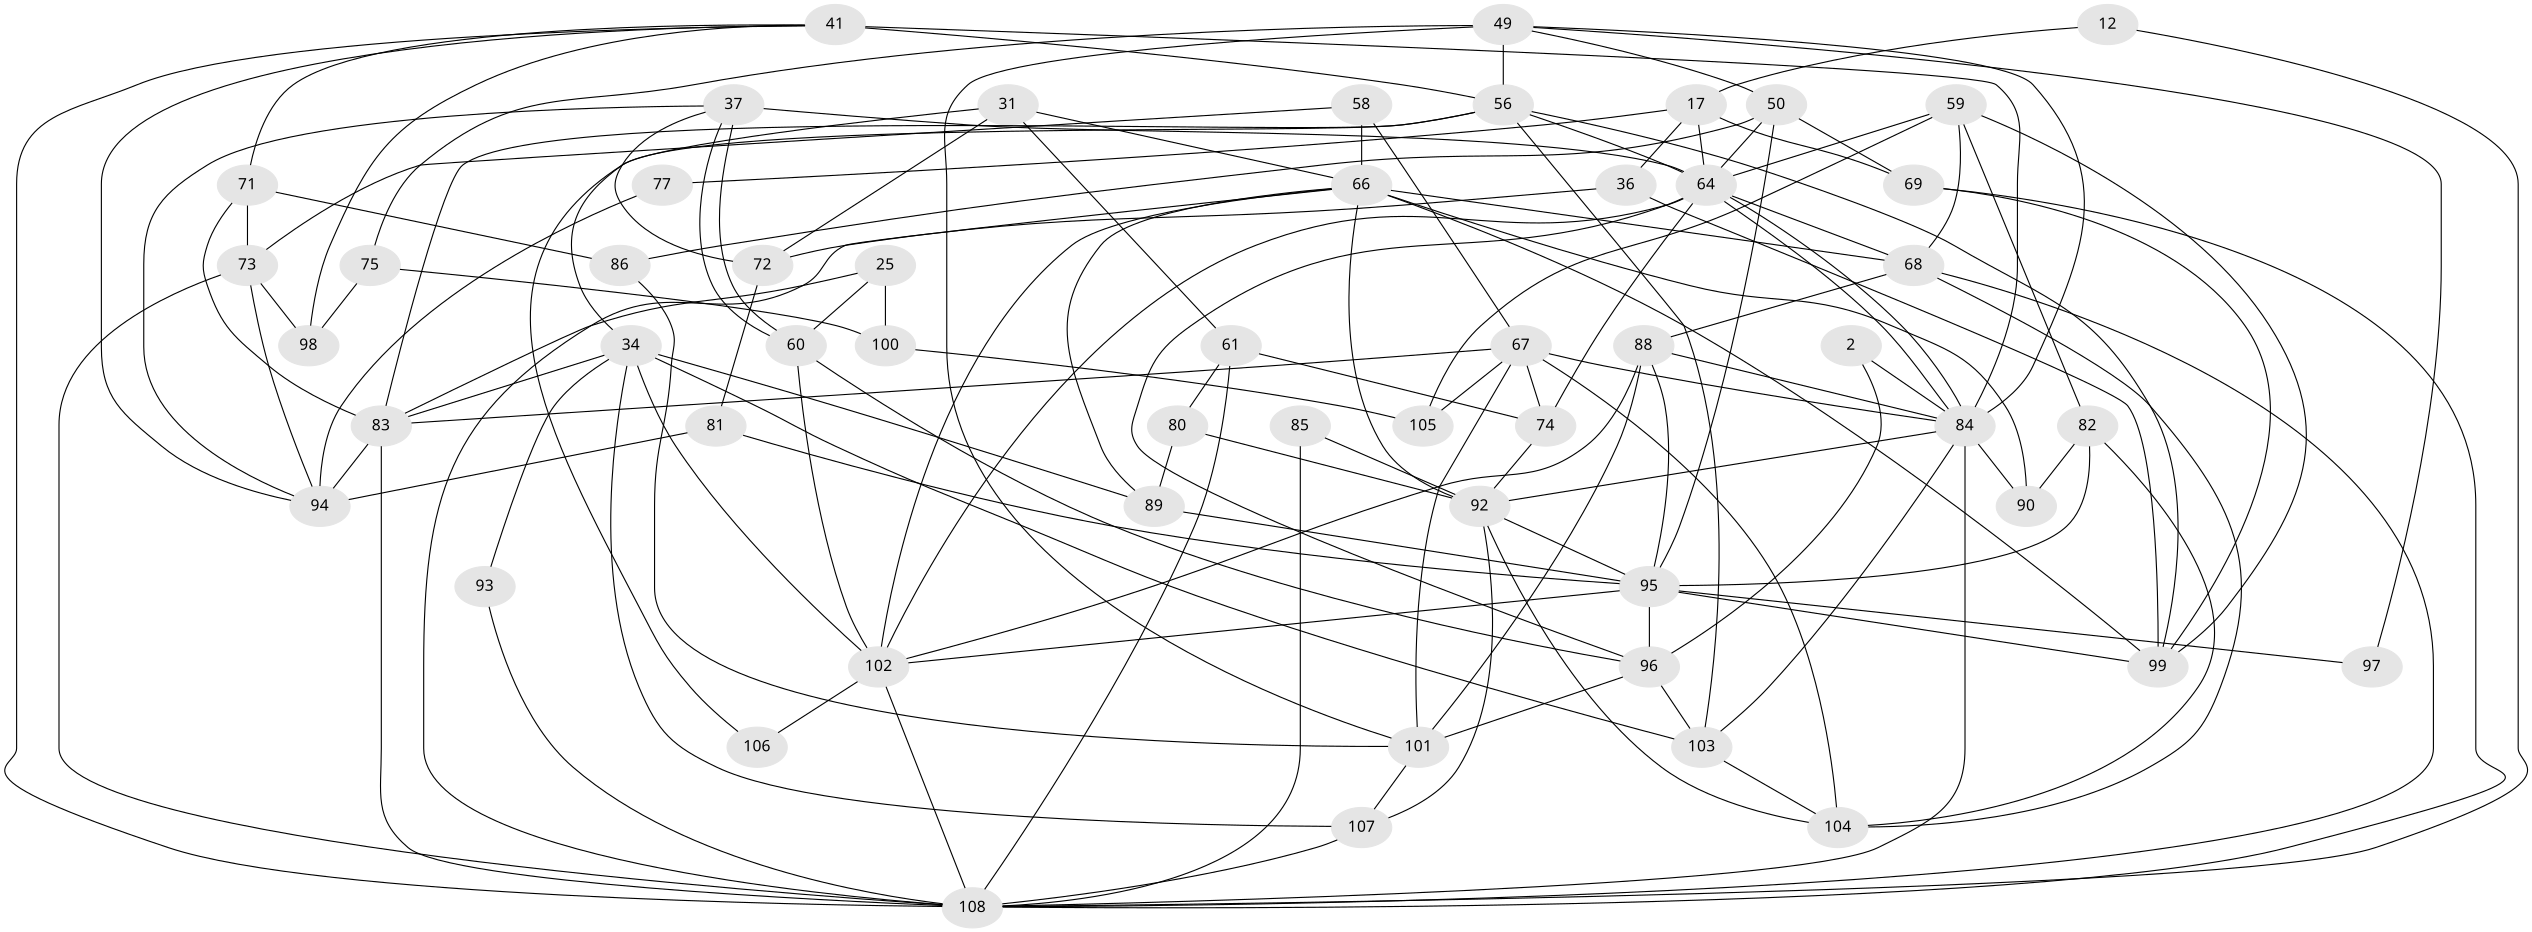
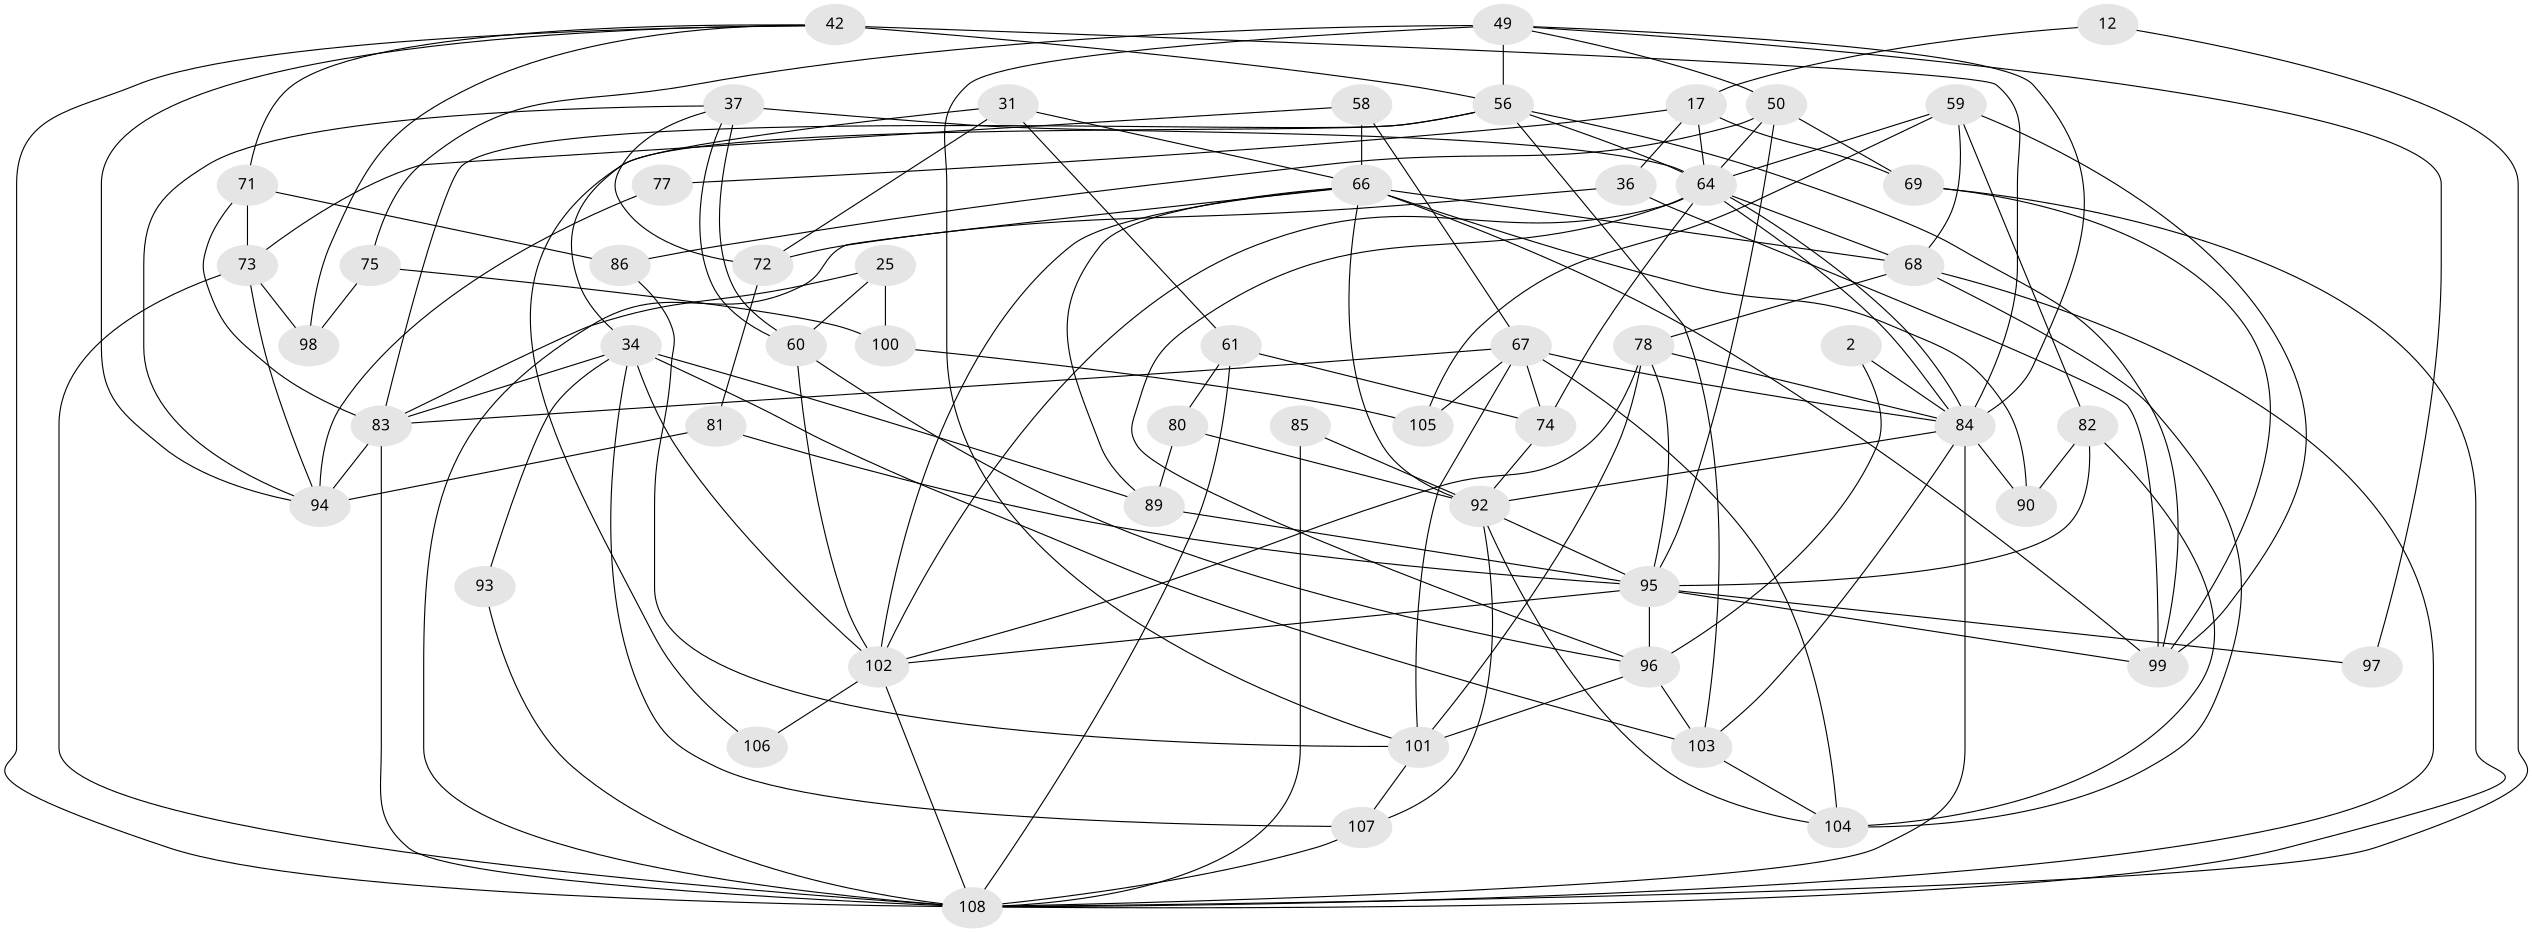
node "41": label "41" -> "42"
node "88": label "88" -> "78"
